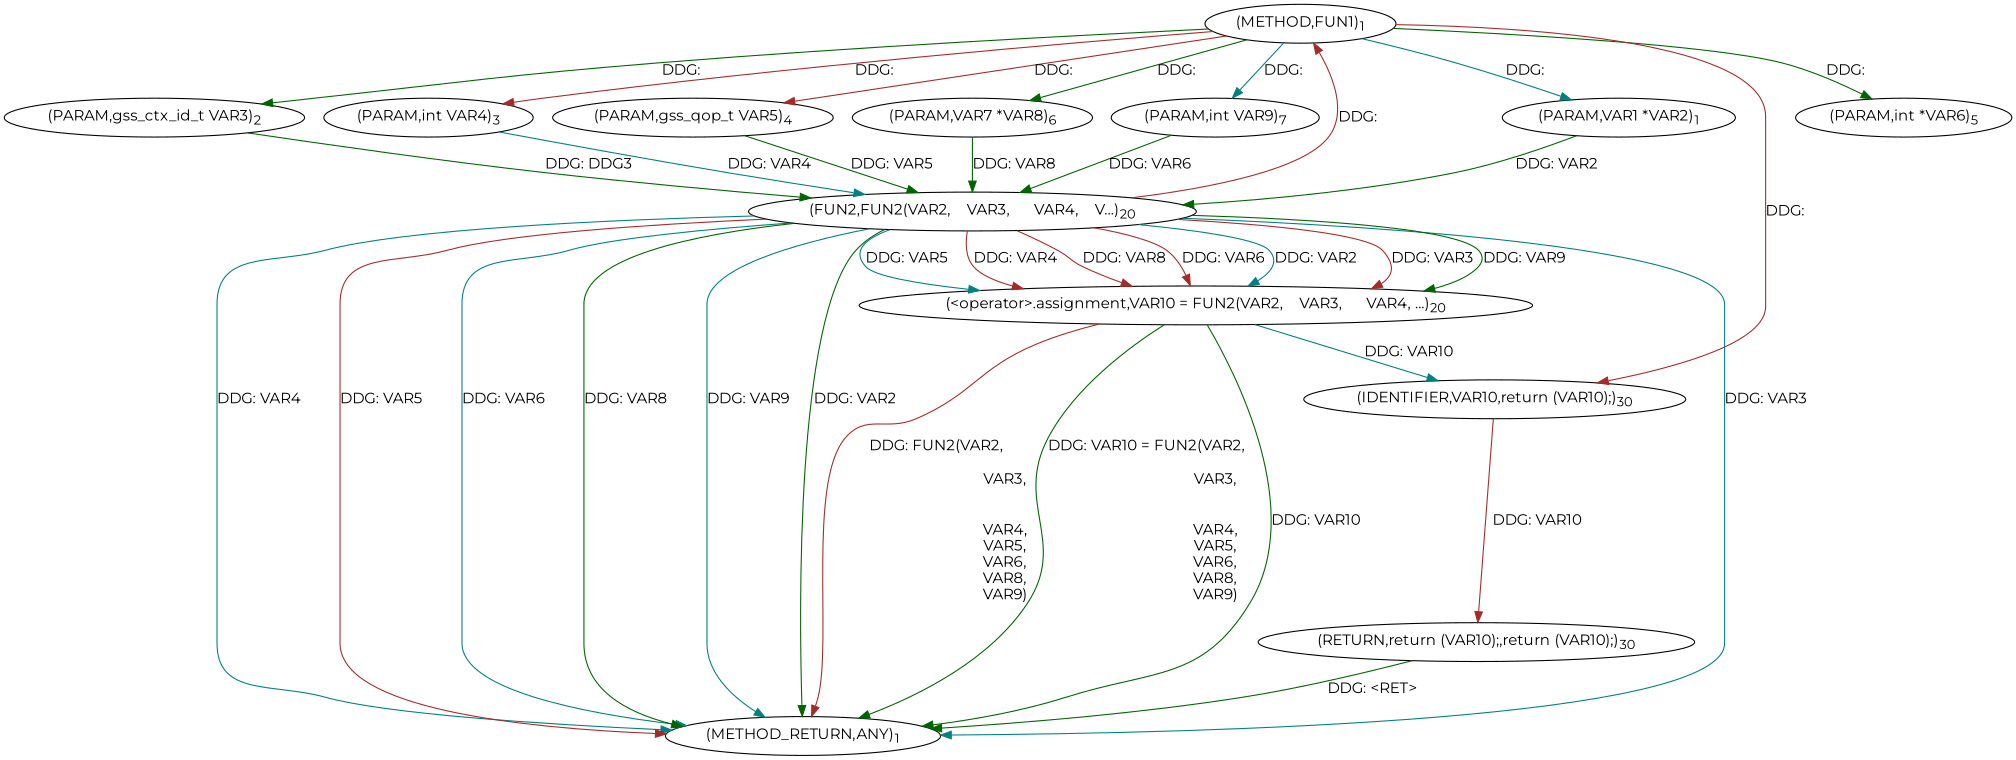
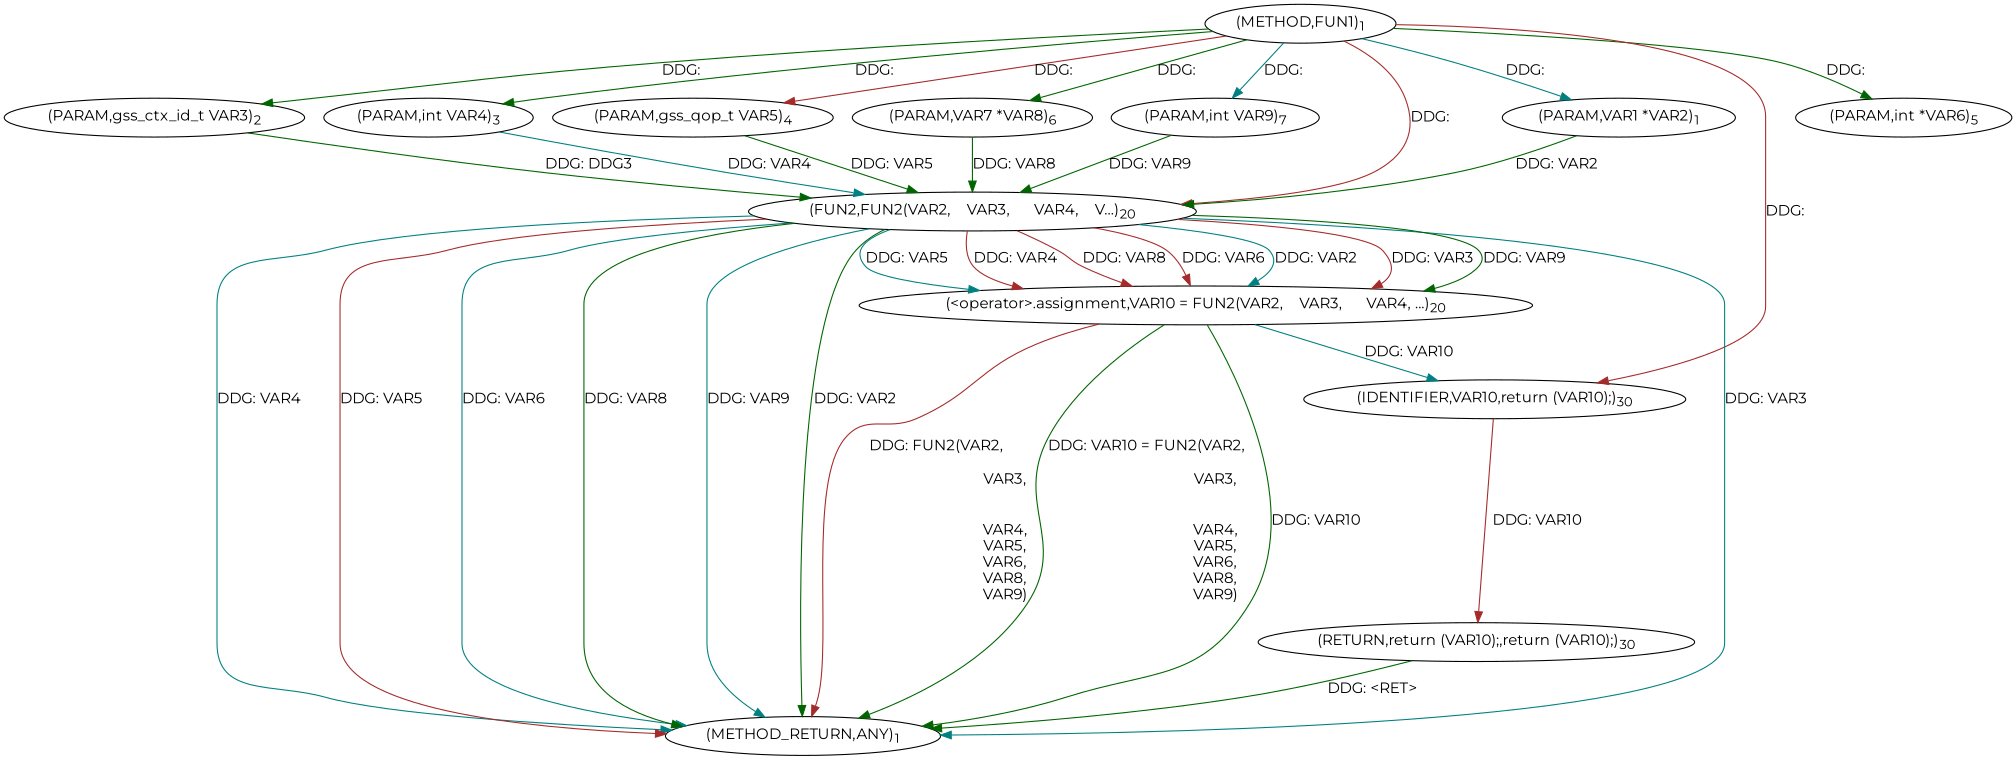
edge "(METHOD,FUN1)" -> "(PARAM,int VAR4)": color brown -> darkgreen
edge "(PARAM,int VAR9)" -> "(FUN2,FUN2(VAR2,    VAR3,      VAR4,    V...)": label "DDG: VAR6" -> "DDG: VAR9"
edge "(FUN2,FUN2(VAR2,    VAR3,      VAR4,    V...)" -> "(METHOD,FUN1)": reversed
